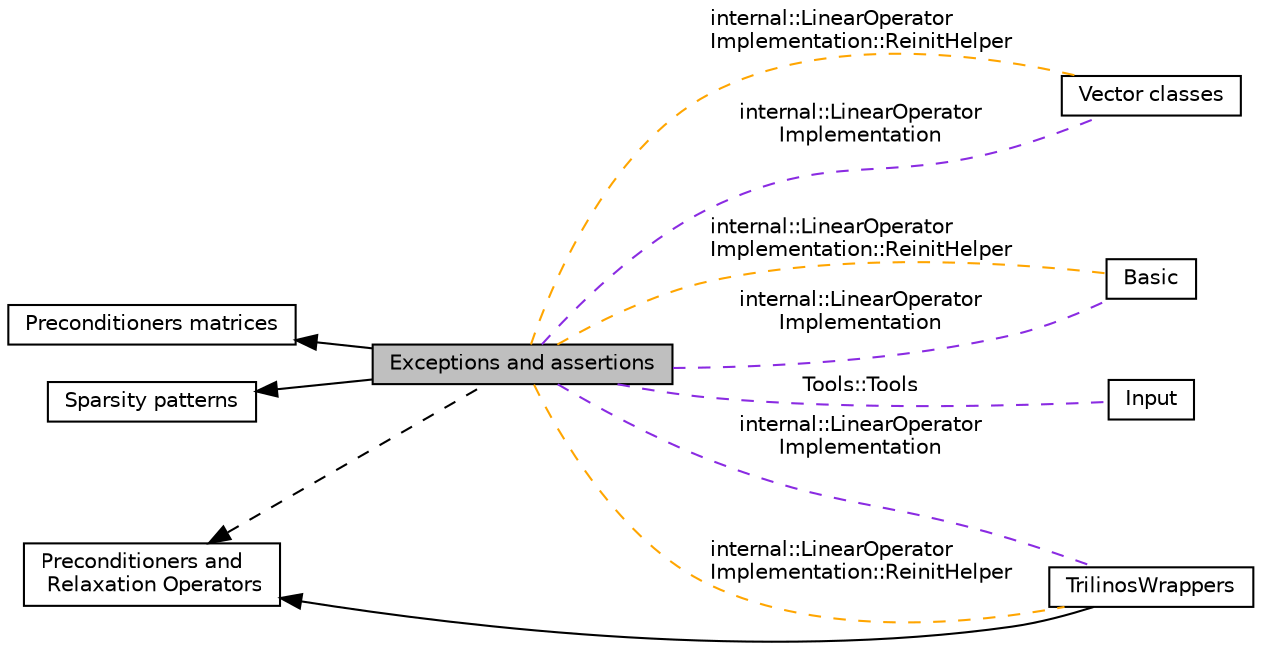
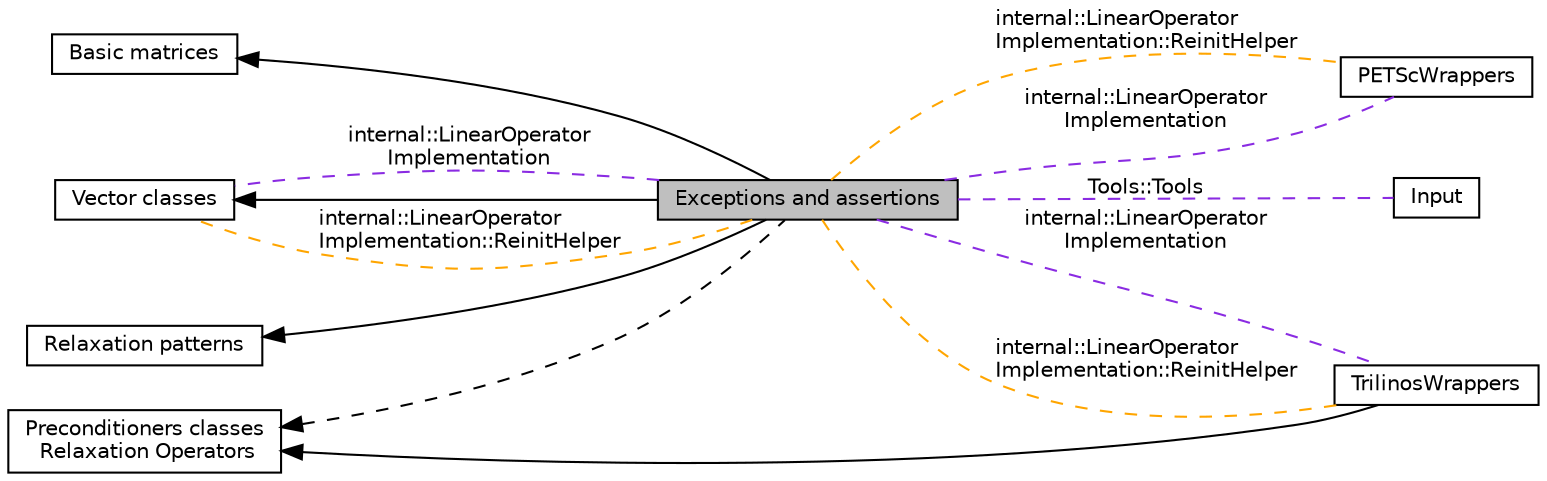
edge "Exceptions and assertions" -> "Vector classes": added
node "Basic": label "Basic" -> "PETScWrappers"
node "Preconditioners matrices": label "Preconditioners matrices" -> "Basic matrices"
node "Sparsity patterns": label "Sparsity patterns" -> "Relaxation patterns"
node "Preconditioners and Relaxation Operators": label "Preconditioners and Relaxation Operators" -> "Preconditioners classes Relaxation Operators"
